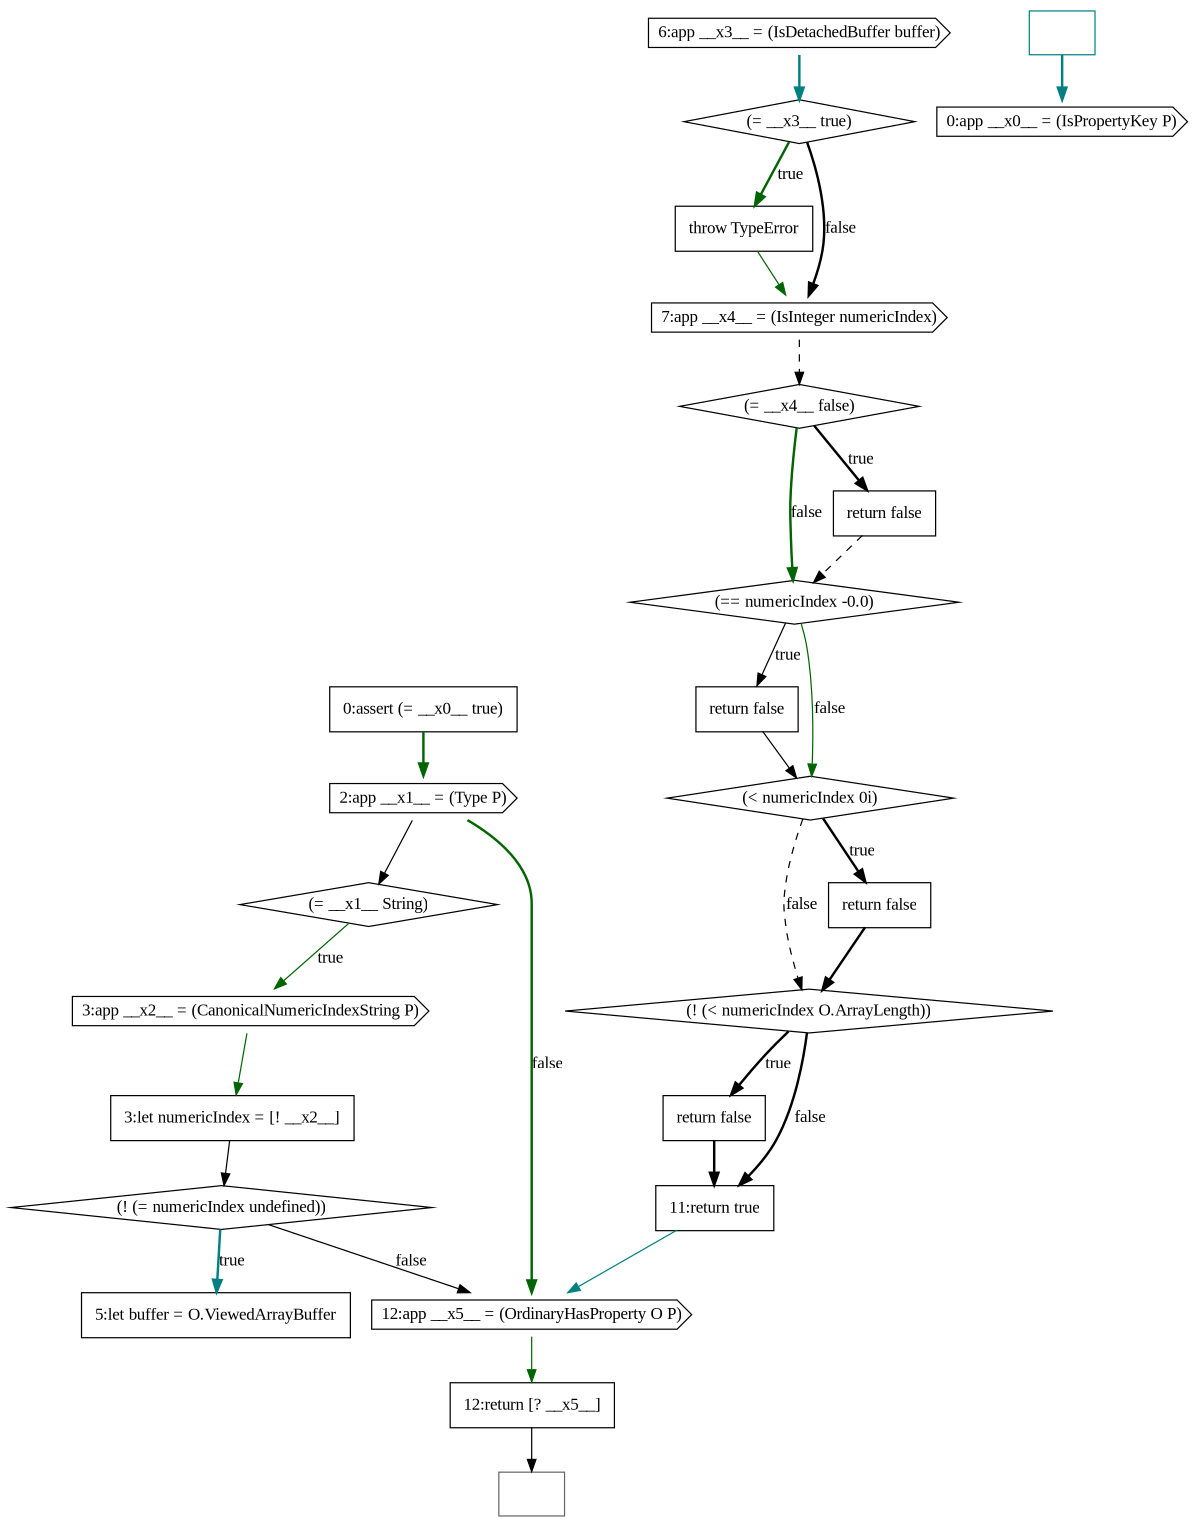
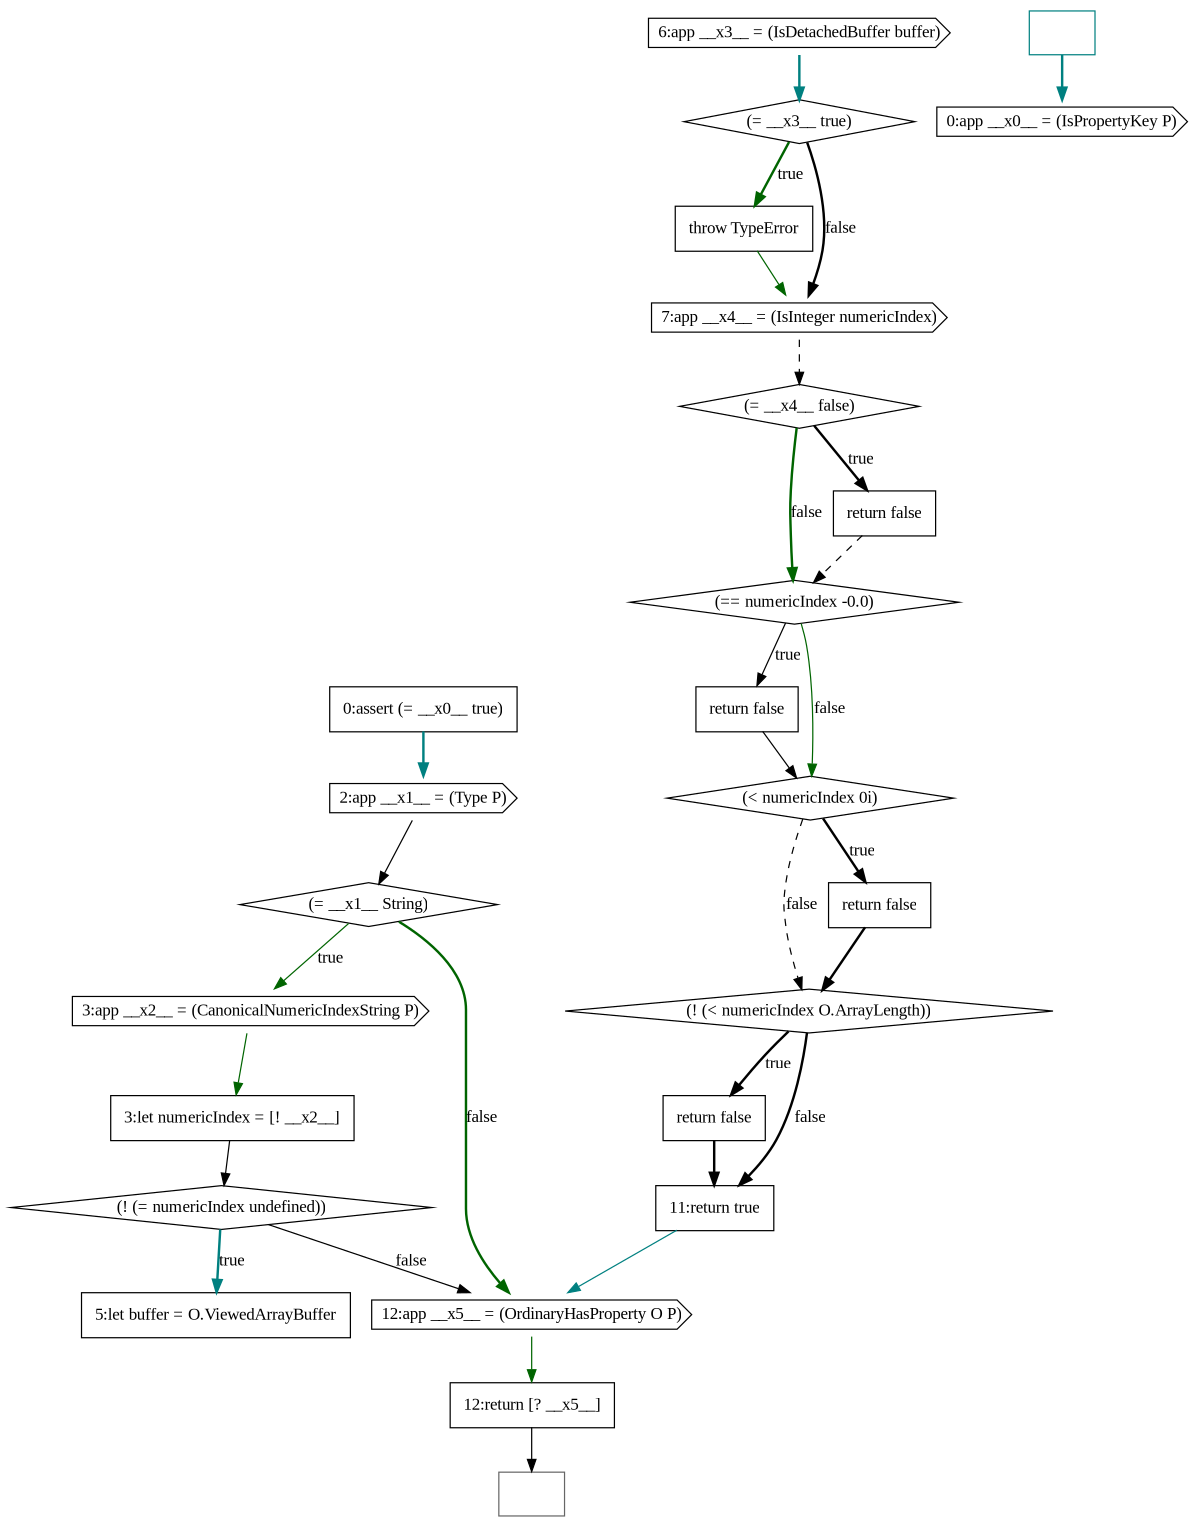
edge "0:assert (= __x0__ true)" -> "2:app __x1__ = (Type P)": color darkgreen -> teal
edge "2:app __x1__ = (Type P)" -> "12:app __x5__ = (OrdinaryHasProperty O P)": now "(= __x1__ String)" -> "12:app __x5__ = (OrdinaryHasProperty O P)"
